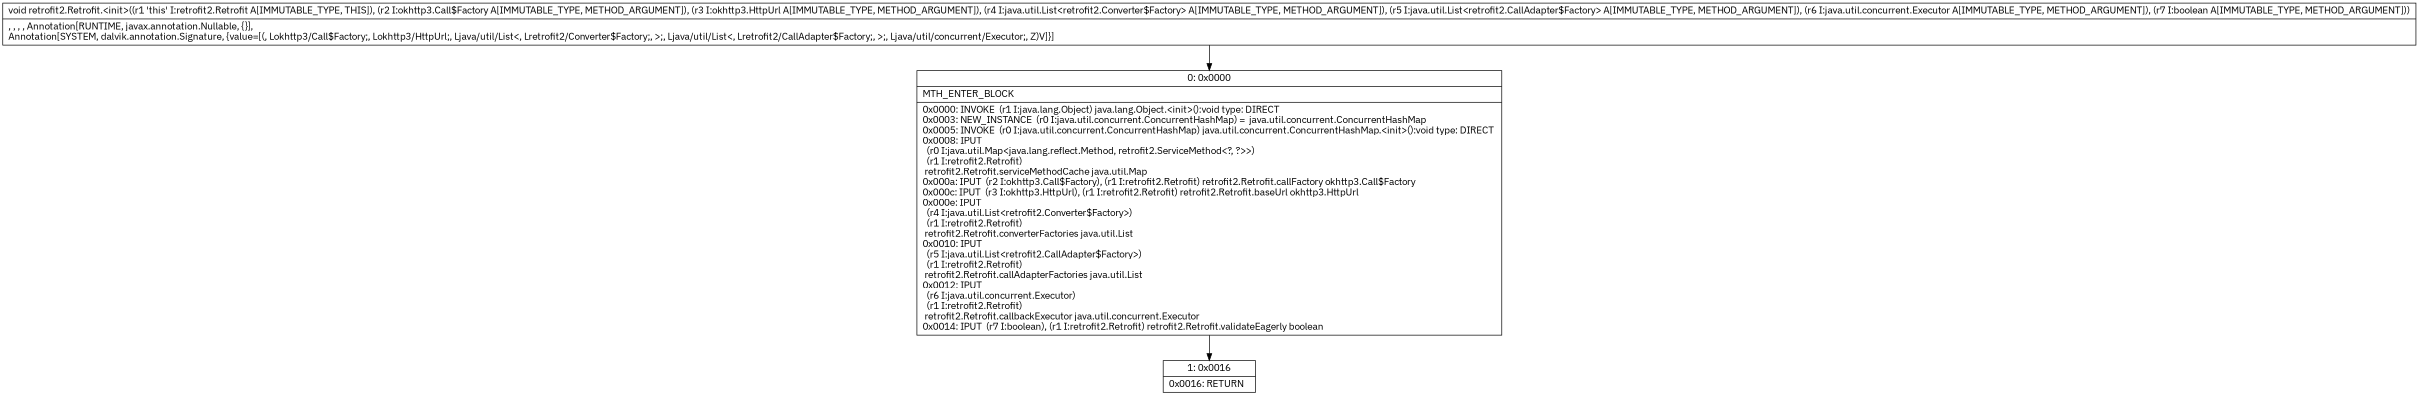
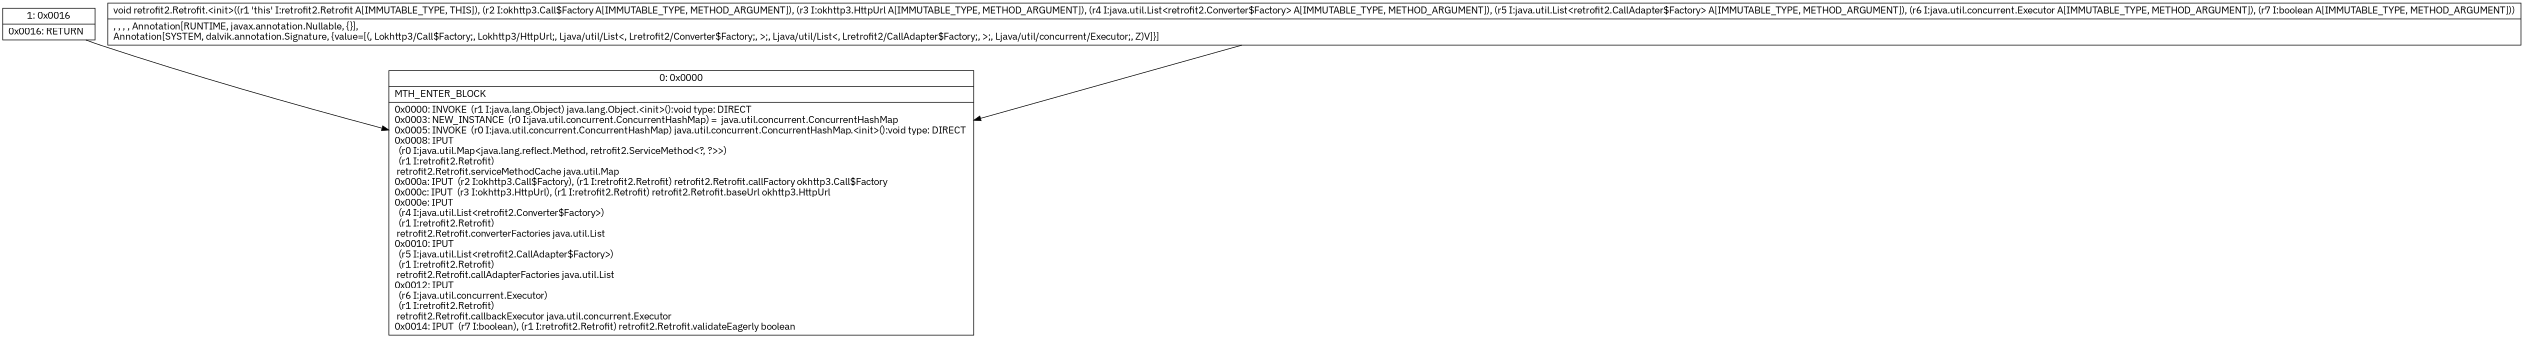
edge "0: 0x0000" -> "1: 0x0016": reversed
